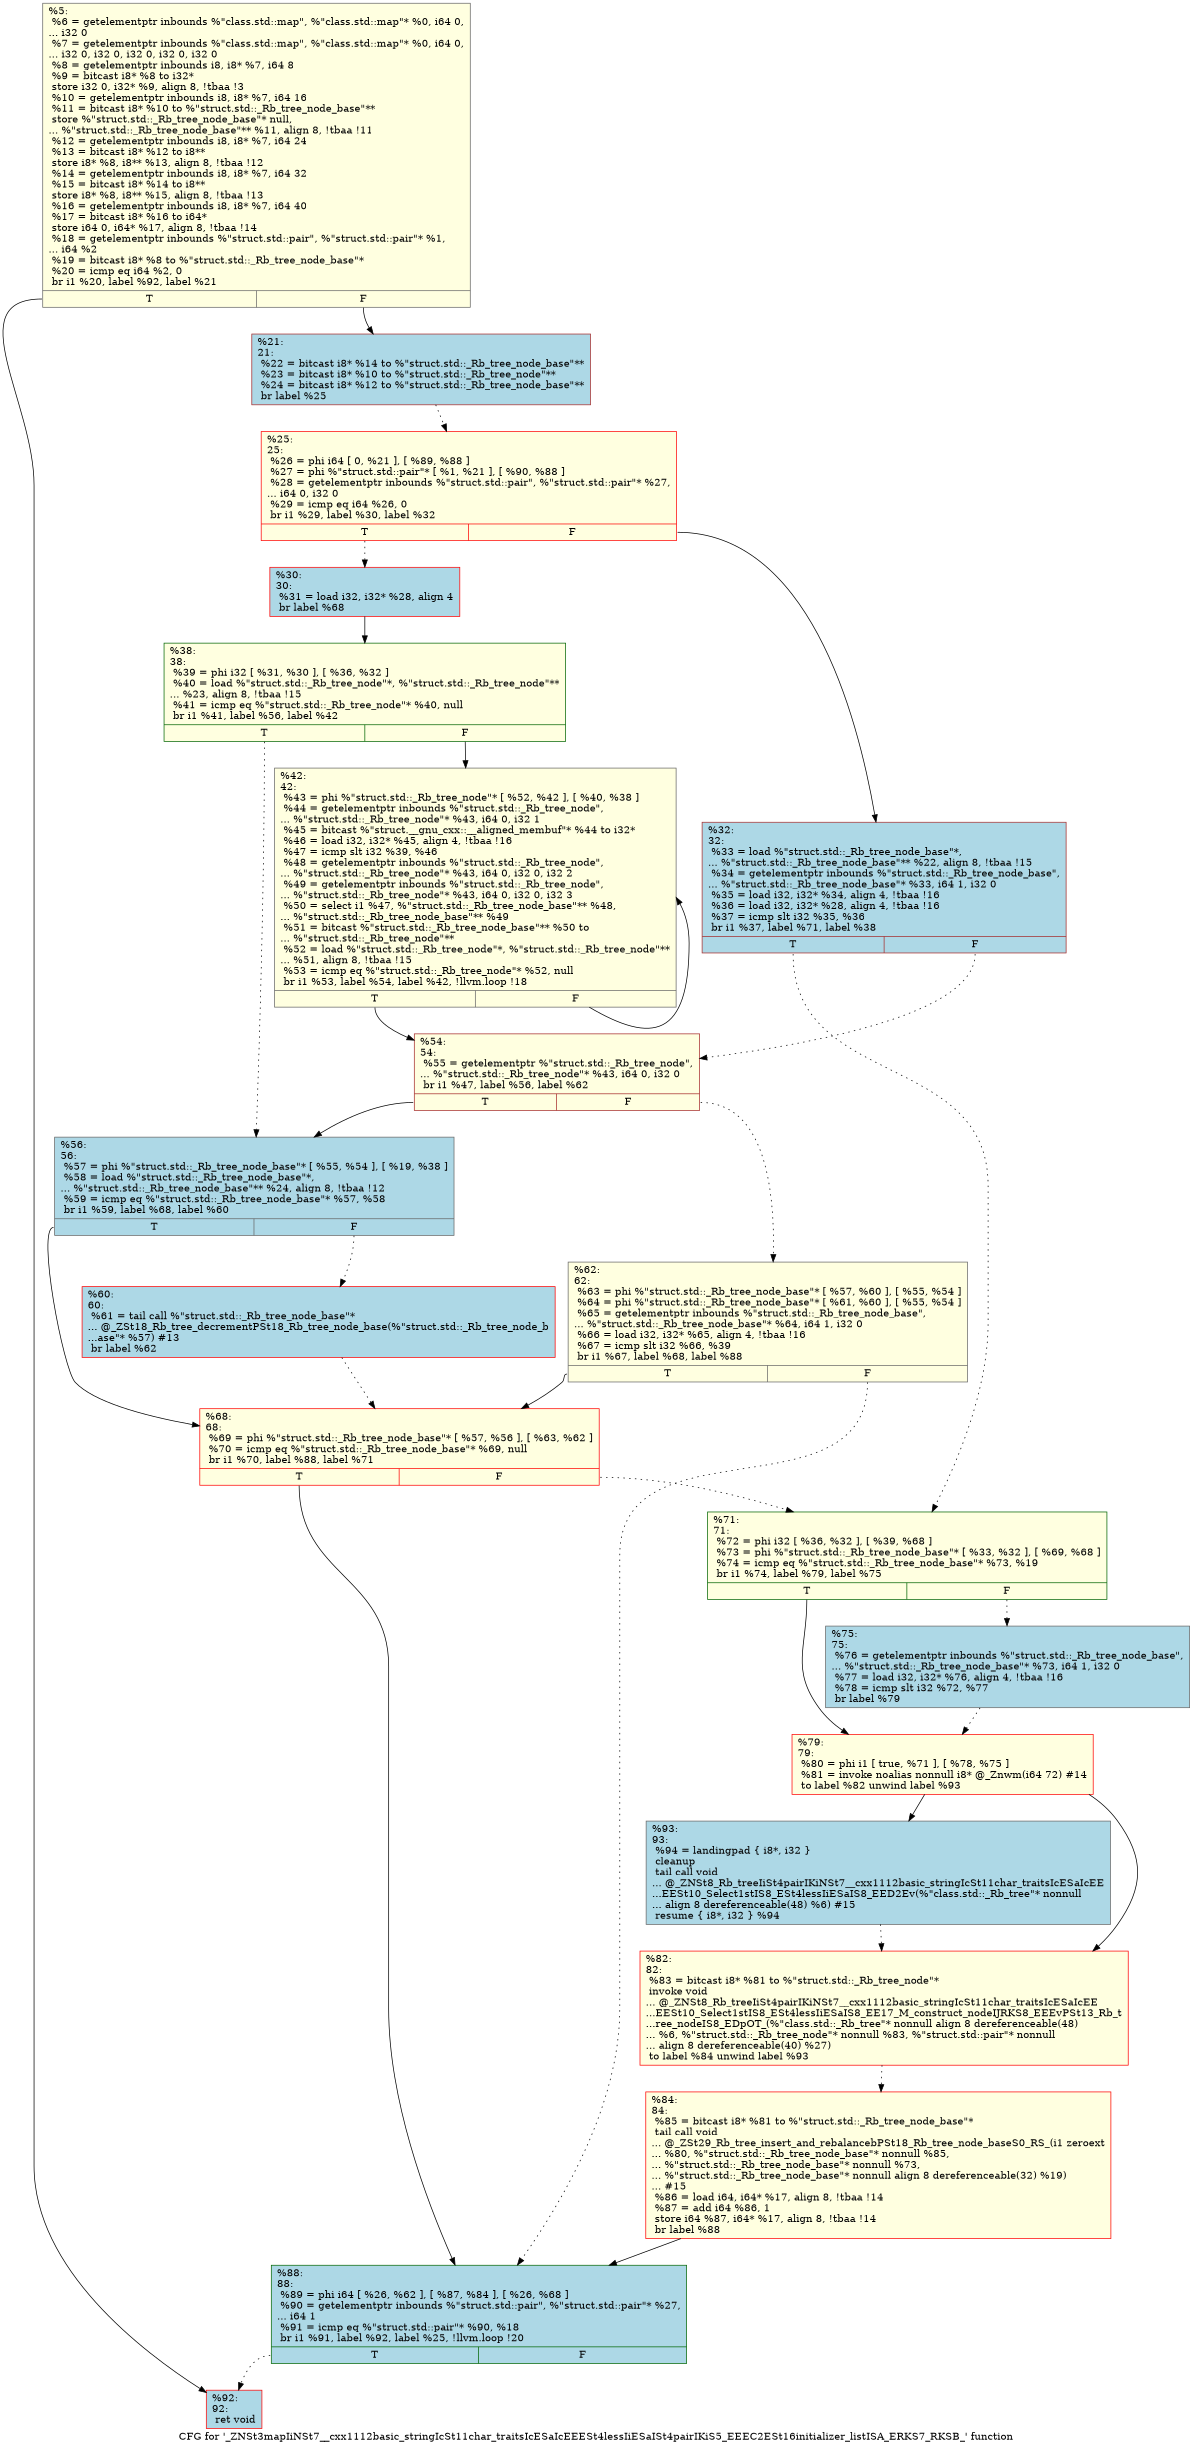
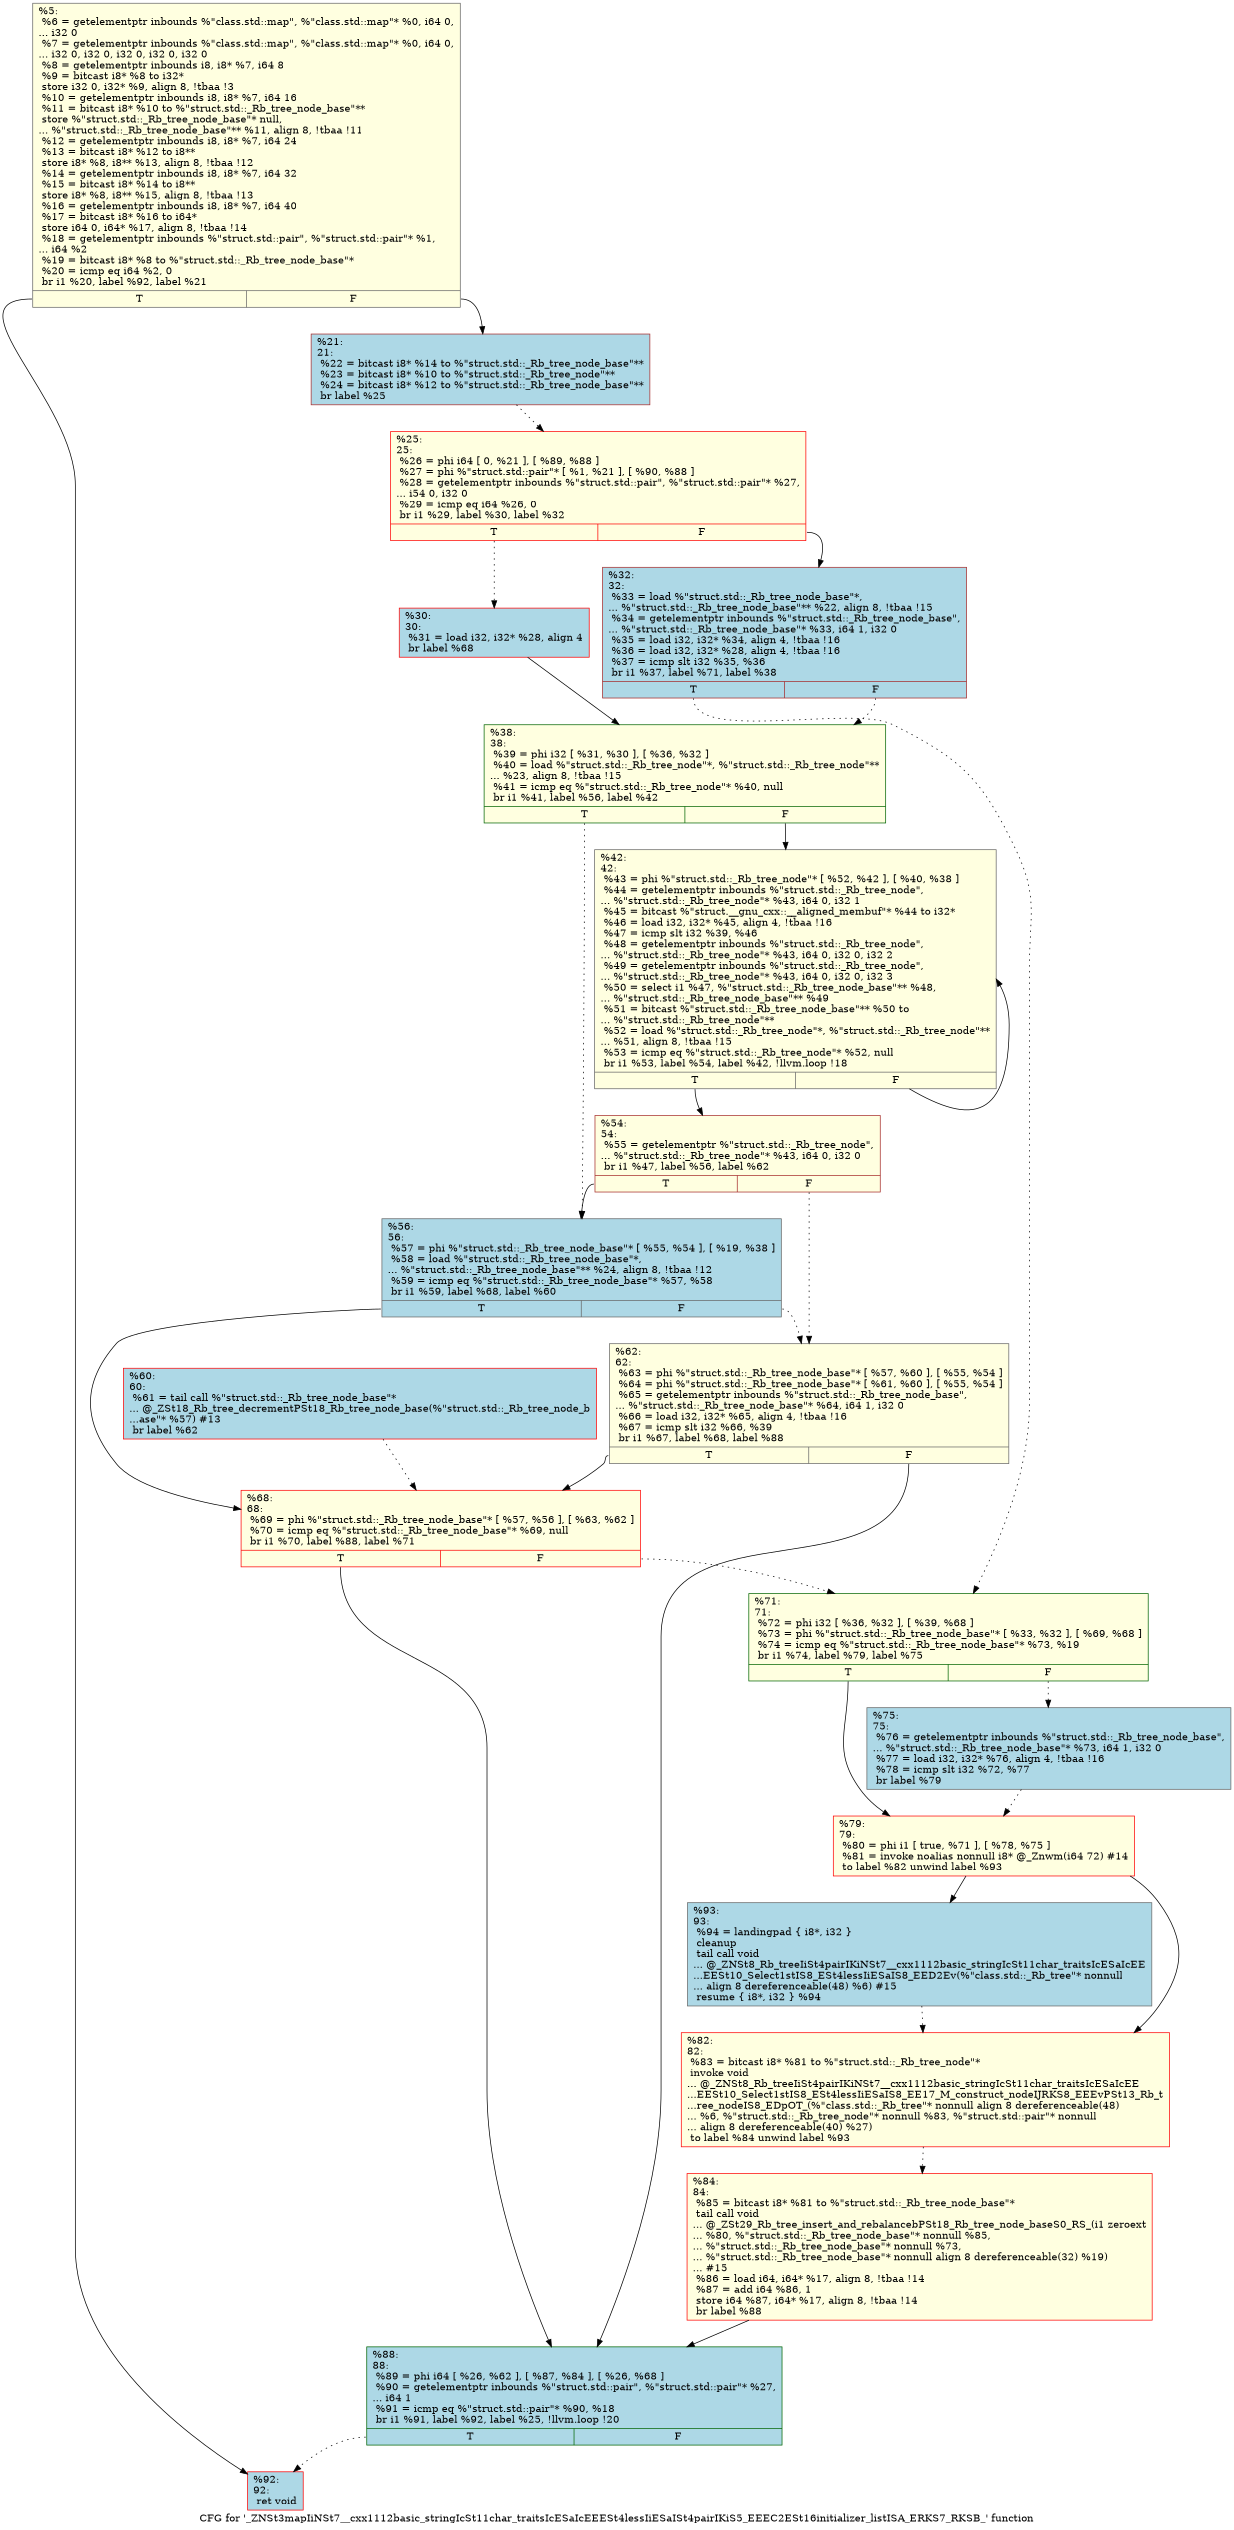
node "%25:": text "... i64 0, i32 0" -> "... i54 0, i32 0"
edge "%32:" -> "%54:": now "%32:" -> "%38:"
edge "%56:" -> "%60:": now "%56:" -> "%62:"
edge "%62:" -> "%88:": style dotted -> solid
